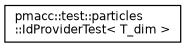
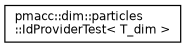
node "pmacc::test::particles ::IdProviderTest< T_dim >": label "pmacc::test::particles ::IdProviderTest< T_dim >" -> "pmacc::dim::particles ::IdProviderTest< T_dim >"
